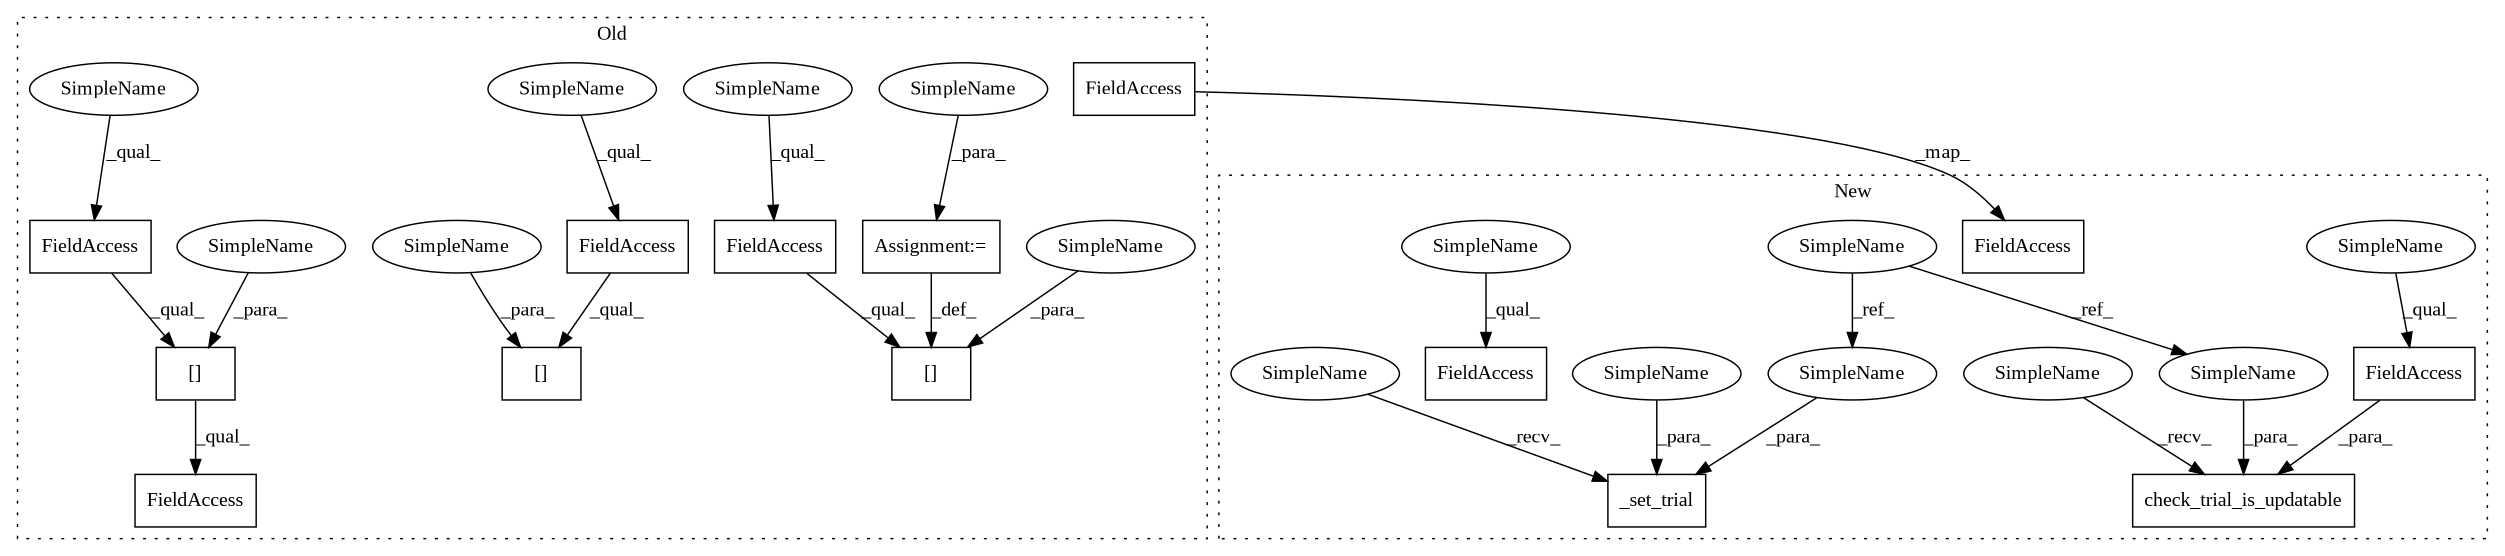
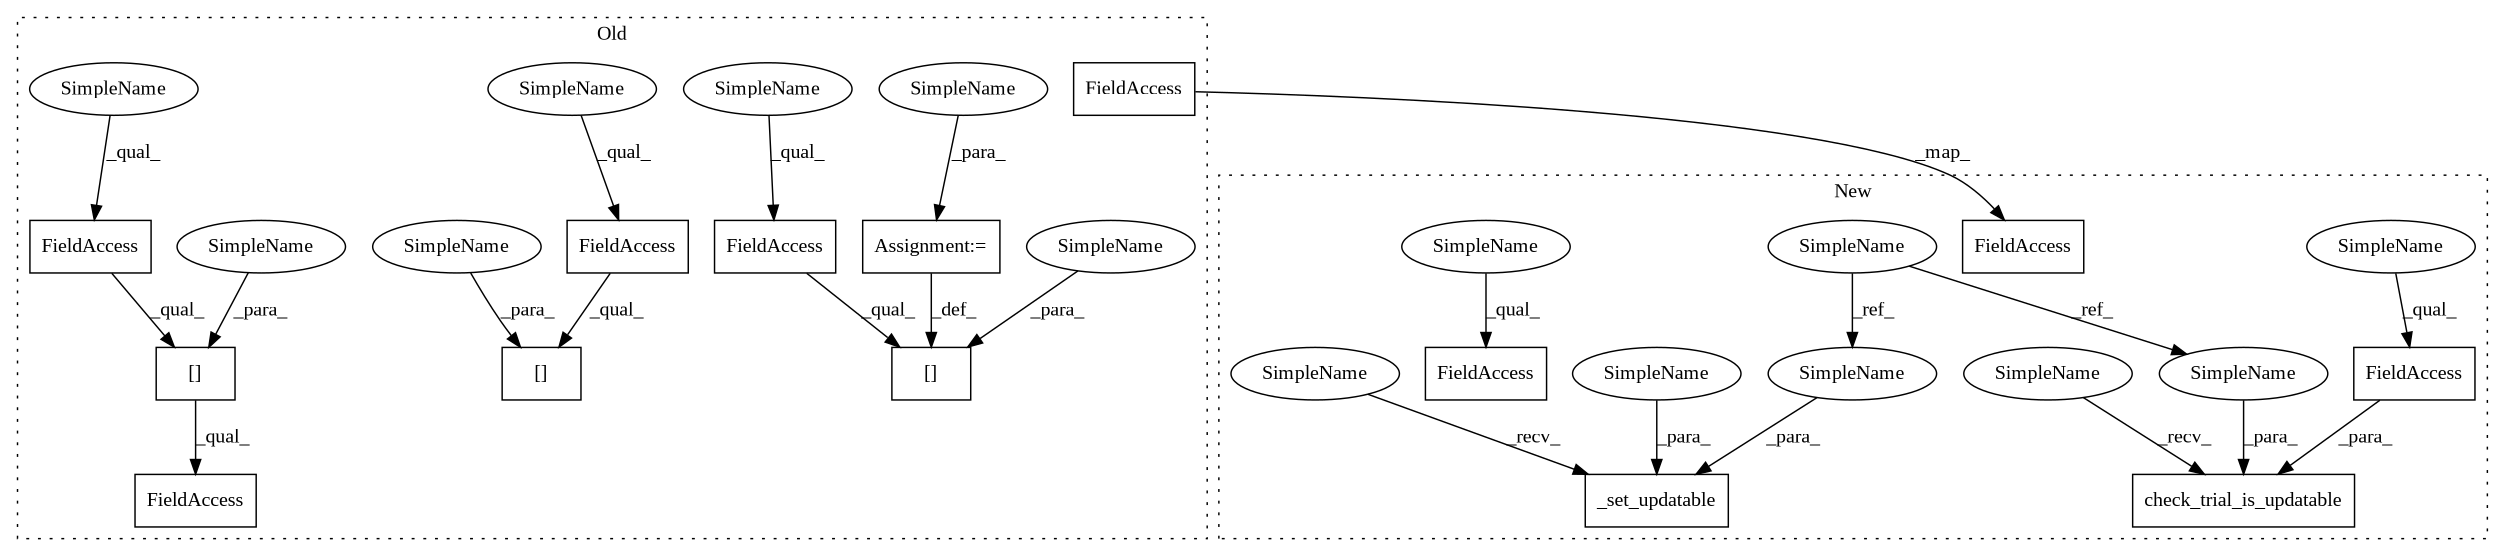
node "_set_trial": label "_set_trial" -> "_set_updatable"
